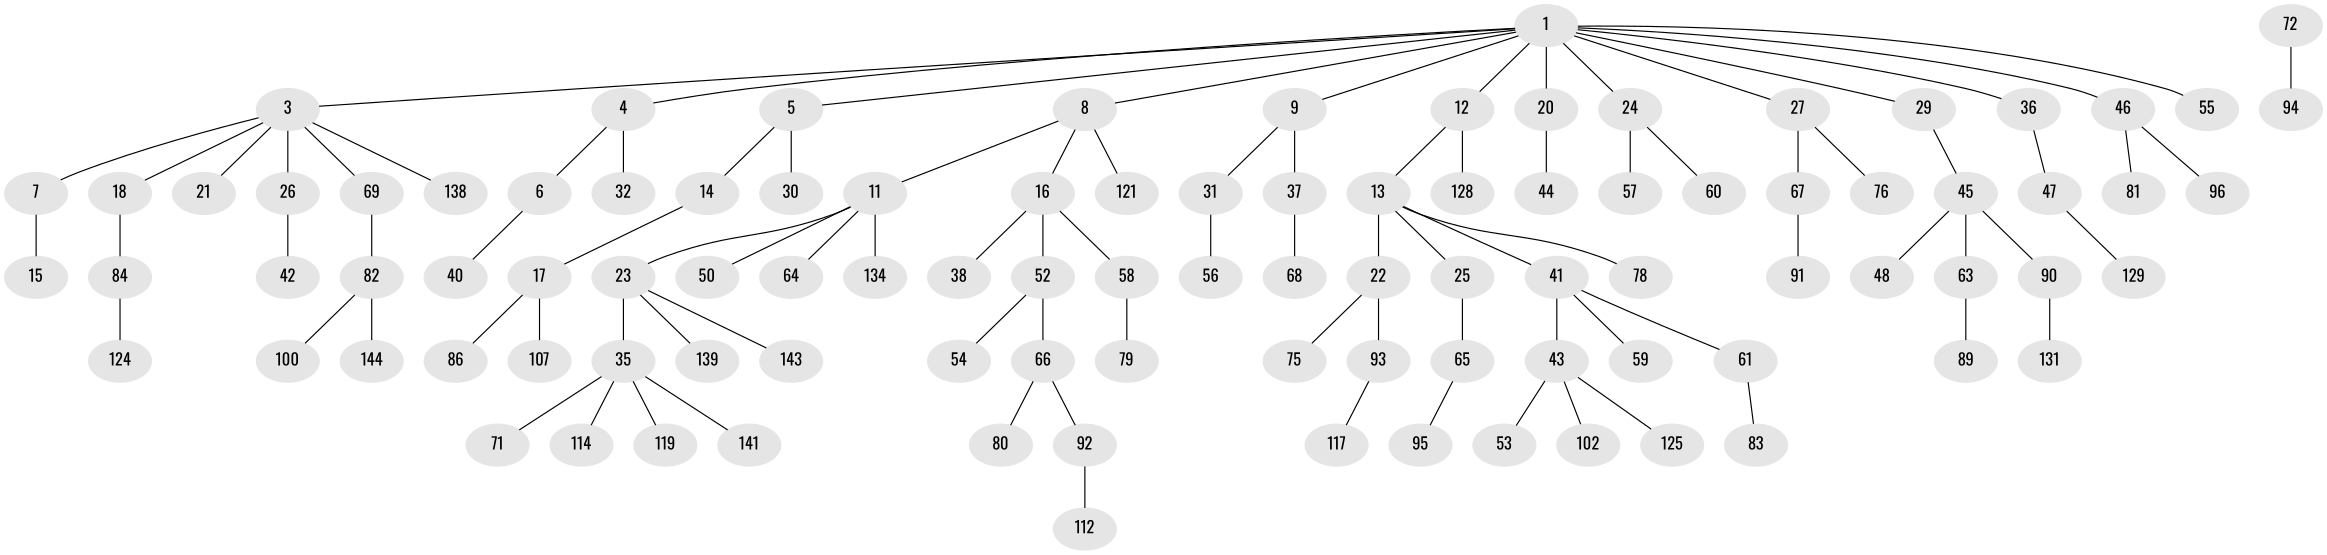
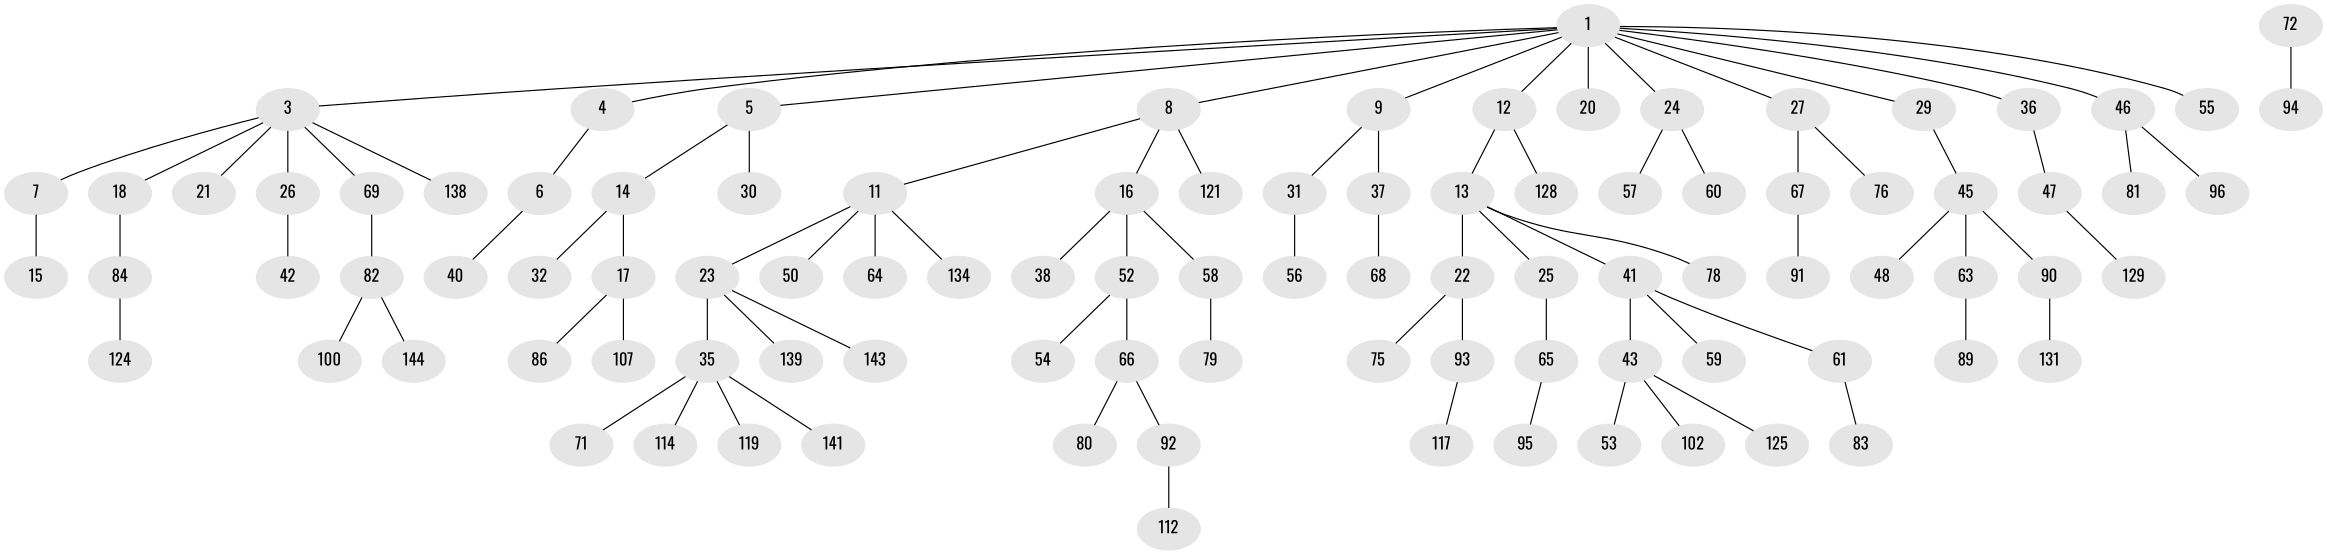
edge "4" -- "32": now "14" -- "32"
node "44": removed
